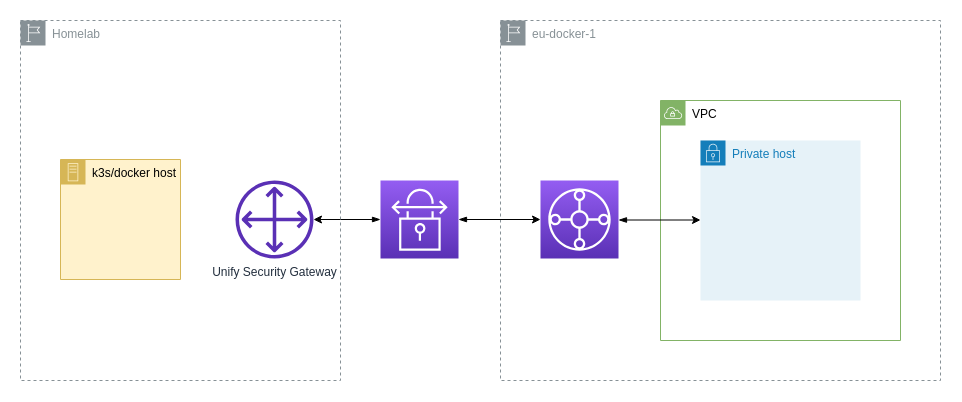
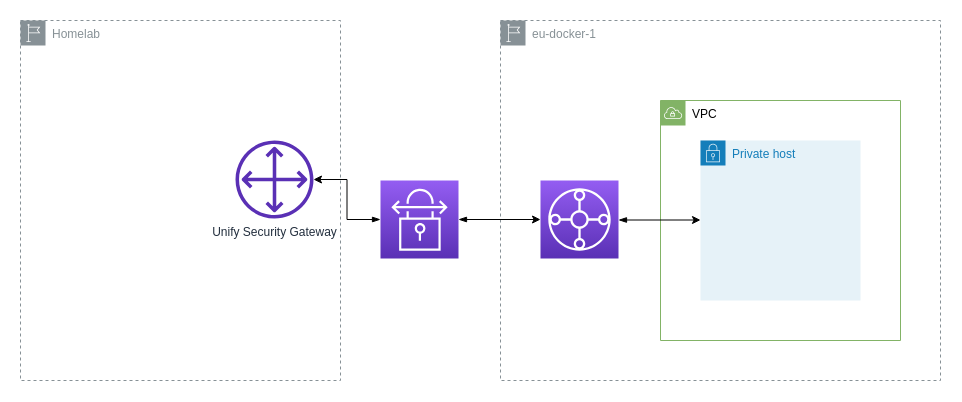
node "k3s/docker host": removed
node "Unify Security Gateway": moved (275, 220) -> (275, 180)
